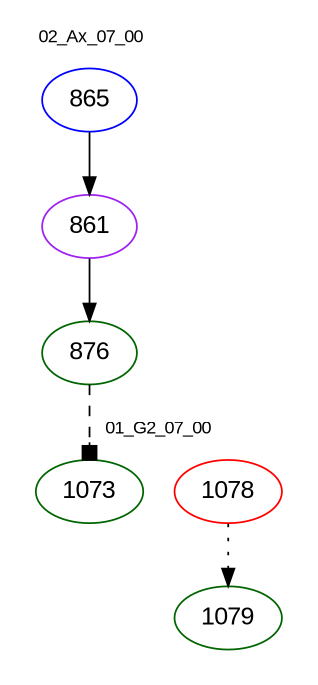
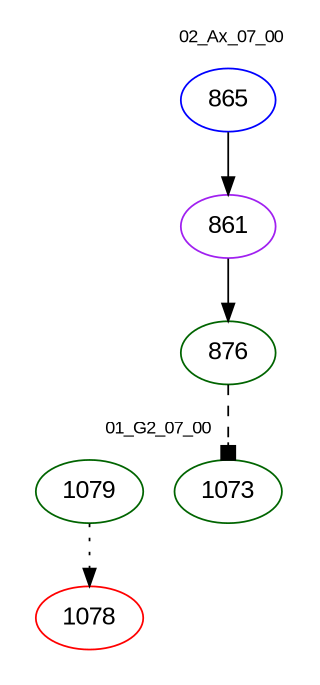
edge "1078" -> "1079": reversed
